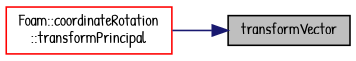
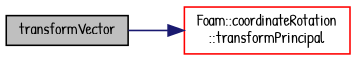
edge "Foam::coordinateRotation ::transformPrincipal" -> "transformVector": reversed
